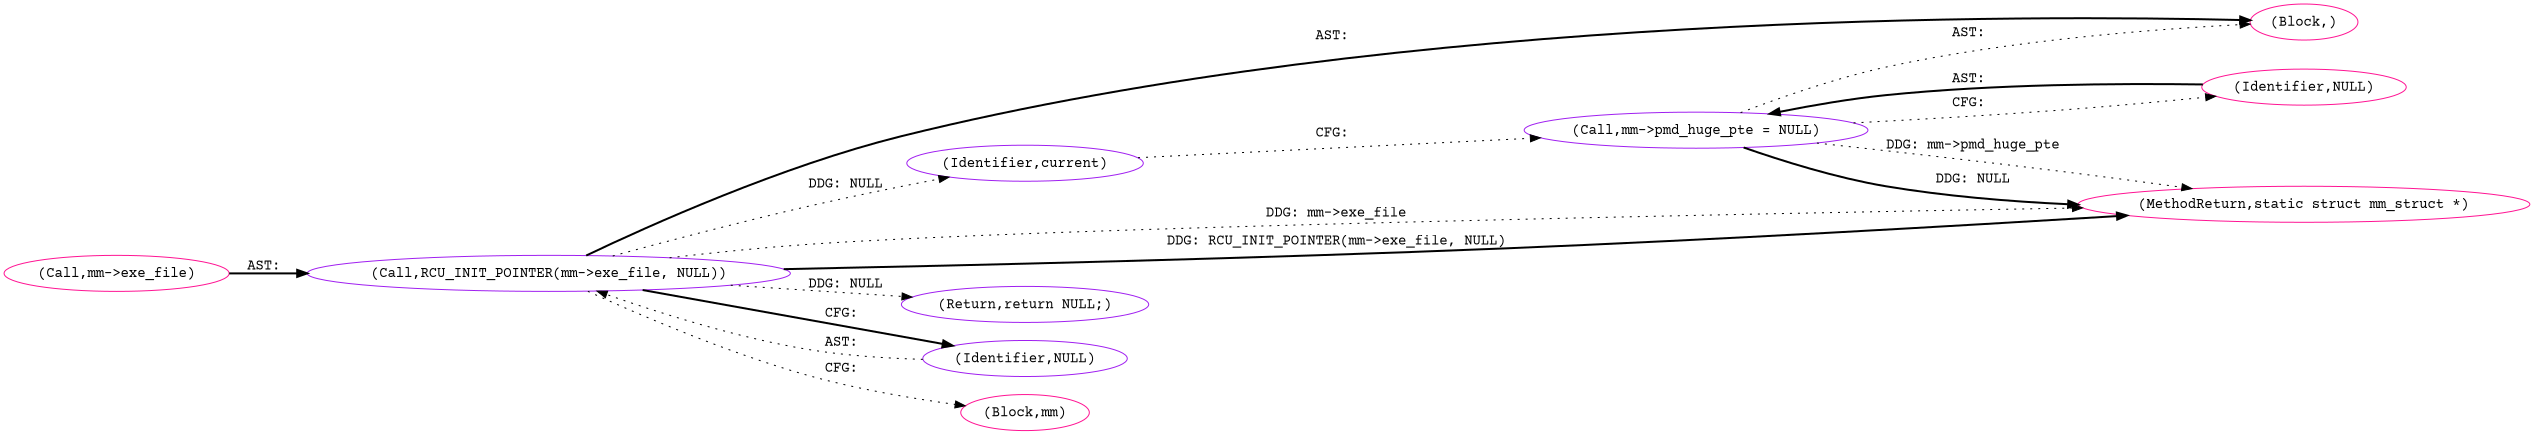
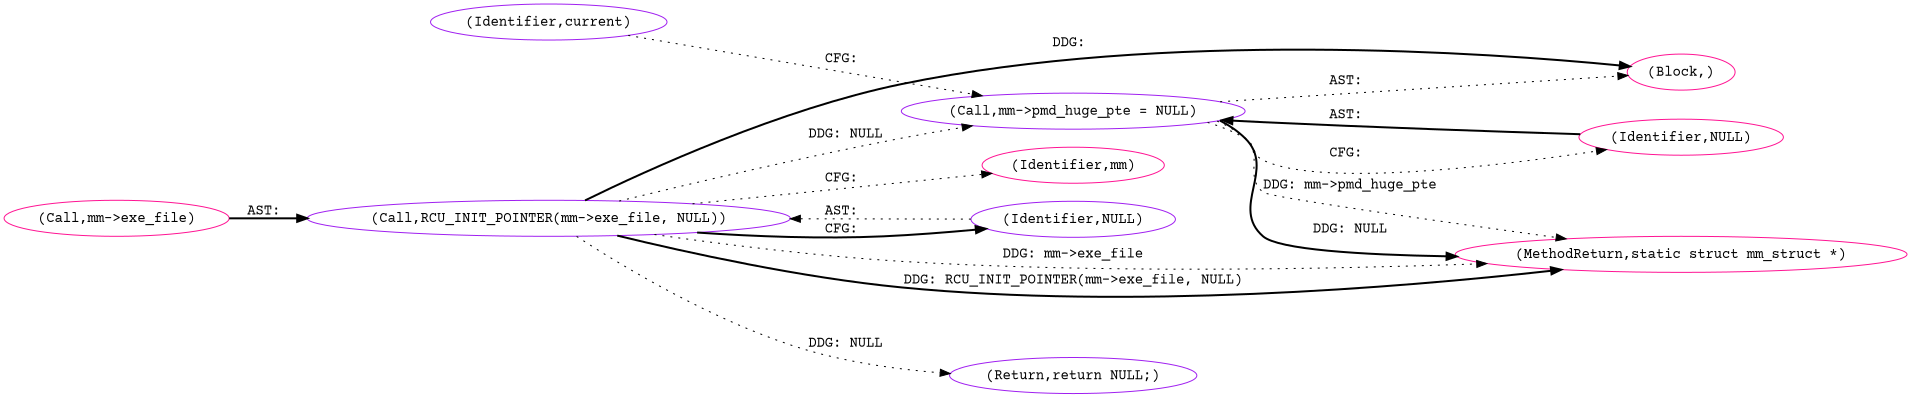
edge "(Call,RCU_INIT_POINTER(mm->exe_file, NULL))" -> "(Block,)": label "AST: " -> "DDG: "
edge "(Call,RCU_INIT_POINTER(mm->exe_file, NULL))" -> "(Identifier,current)": now "(Call,RCU_INIT_POINTER(mm->exe_file, NULL))" -> "(Call,mm->pmd_huge_pte = NULL)"
node "(Block,mm)": label "(Block,mm)" -> "(Identifier,mm)"
